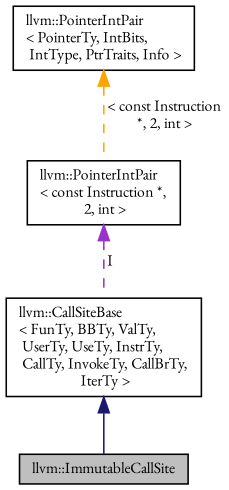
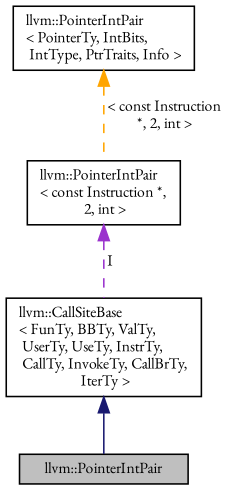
node "llvm::ImmutableCallSite": label "llvm::ImmutableCallSite" -> "llvm::PointerIntPair"
